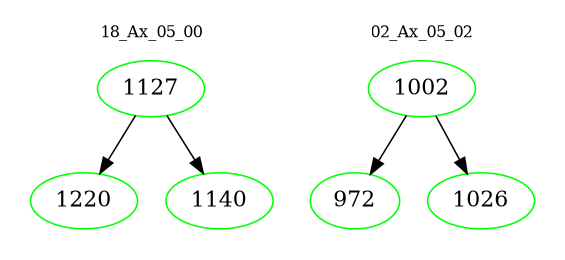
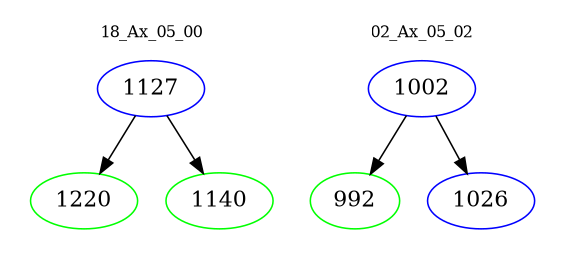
node "1127": color green -> blue
node "1002": color green -> blue
node "972": label "972" -> "992"
node "1026": color green -> blue
